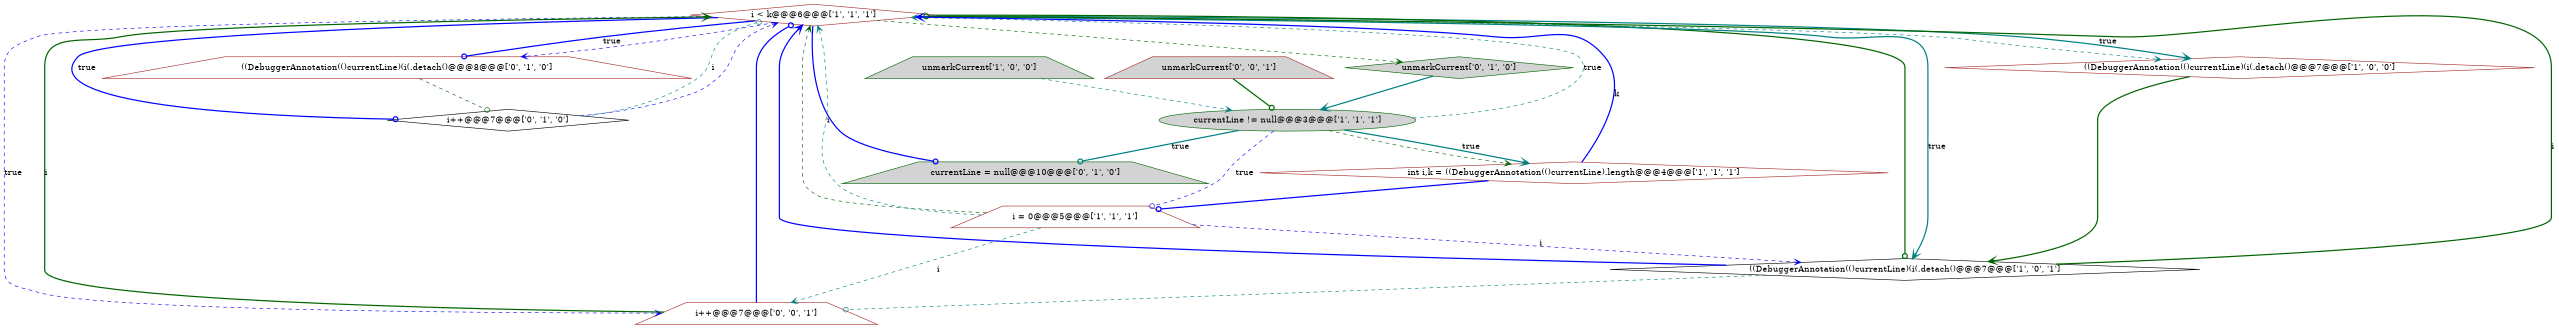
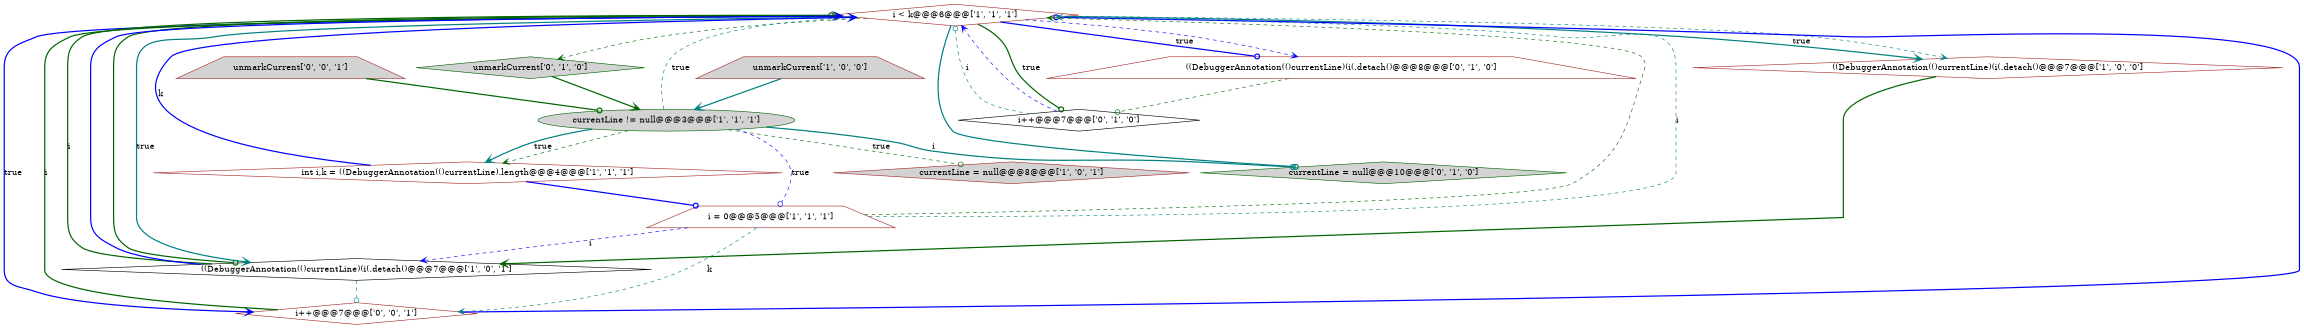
edge "i < k@@@6@@@['1', '1', '1']" -> "i++@@@7@@@['0', '1', '0']": color blue -> darkgreen
node "unmarkCurrent['1', '0', '0']": color darkgreen -> brown
edge "unmarkCurrent['0', '1', '0']" -> "currentLine != null@@@3@@@['1', '1', '1']": color teal -> darkgreen
edge "unmarkCurrent['1', '0', '0']" -> "currentLine != null@@@3@@@['1', '1', '1']": style dashed -> bold
edge "i < k@@@6@@@['1', '1', '1']" -> "currentLine = null@@@10@@@['0', '1', '0']": color blue -> teal
edge "i < k@@@6@@@['1', '1', '1']" -> "i++@@@7@@@['0', '0', '1']": style dashed -> bold
edge "currentLine != null@@@3@@@['1', '1', '1']" -> "currentLine = null@@@10@@@['0', '1', '0']": label "true" -> "i"
node "currentLine = null@@@8@@@['1', '0', '1']": added
node "currentLine = null@@@10@@@['0', '1', '0']": shape trapezium -> diamond
edge "i = 0@@@5@@@['1', '1', '1']" -> "i++@@@7@@@['0', '0', '1']": label "i" -> "k"
node "i++@@@7@@@['0', '0', '1']": shape trapezium -> diamond
